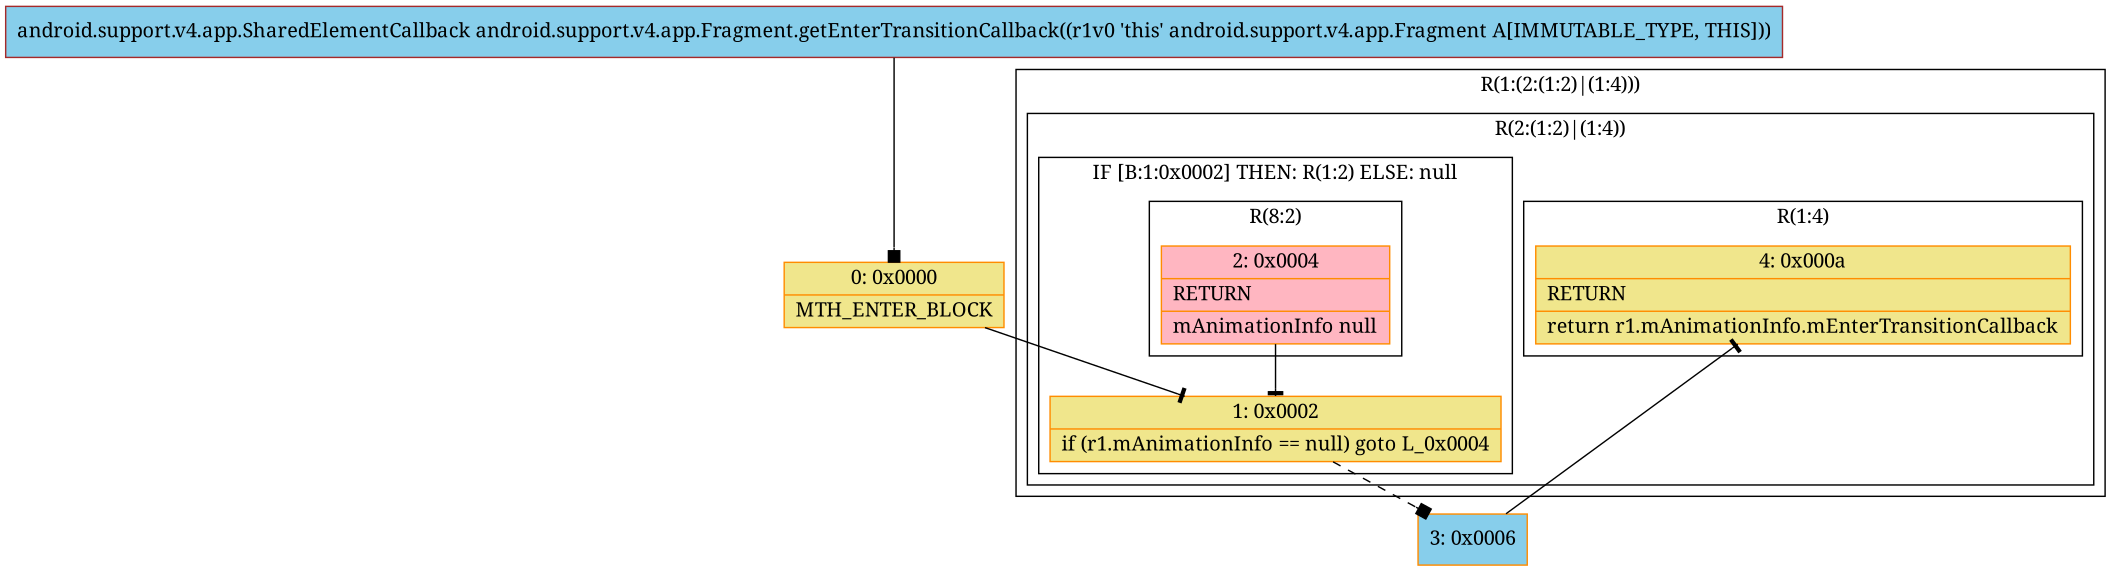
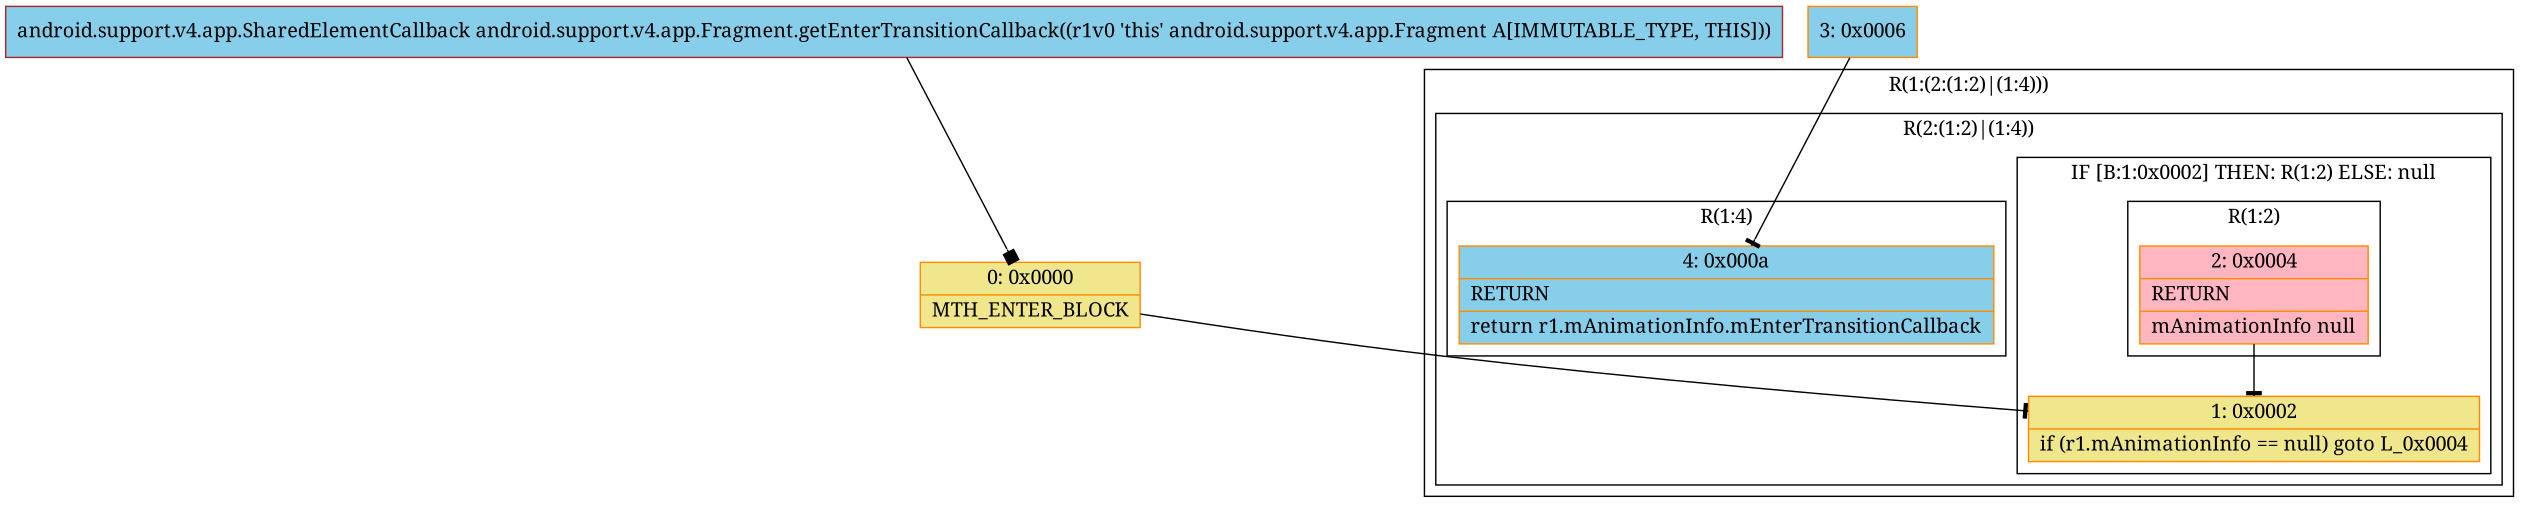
cluster "R(8:2)": label "R(8:2)" -> "R(1:2)"
node "4: 0x000a": fillcolor khaki -> skyblue
edge "1: 0x0002" -> "3: 0x0006": removed
